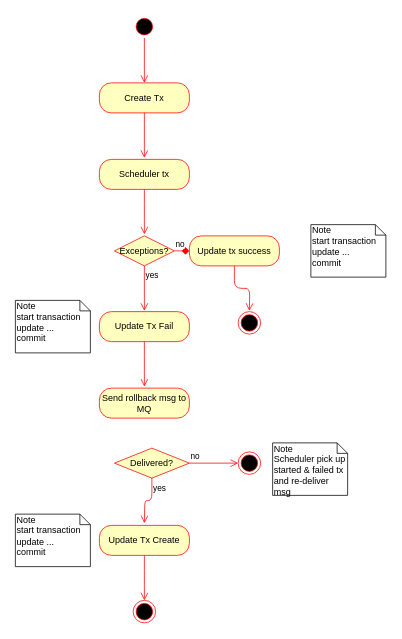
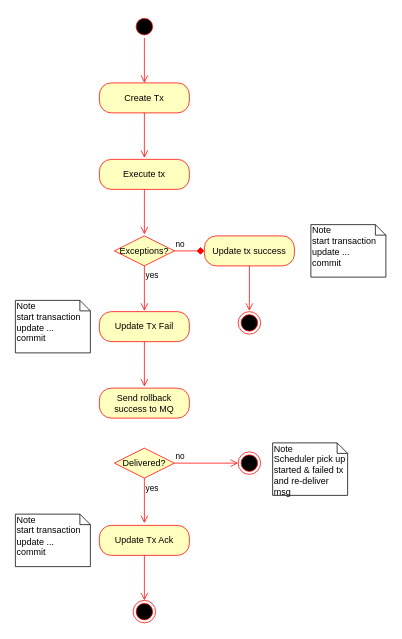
node "Scheduler tx": label "Scheduler tx" -> "Execute tx"
node "Update tx success": moved (234, 251) -> (249, 251)
node "Send rollback msg to MQ": label "Send rollback msg to MQ" -> "Send rollback success to MQ"
node "Delivered?": size 75x30 -> 60x30
node "Update Tx Create": label "Update Tx Create" -> "Update Tx Ack"
